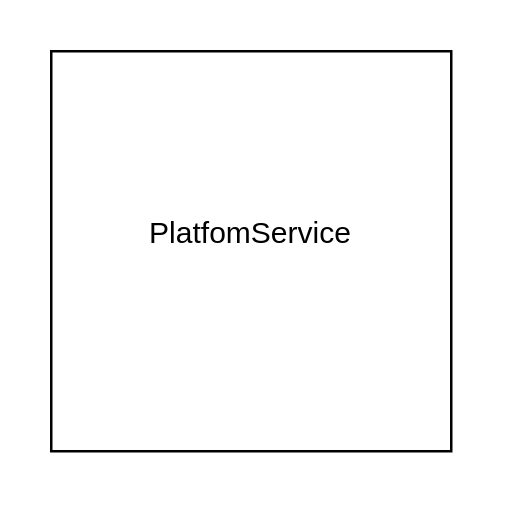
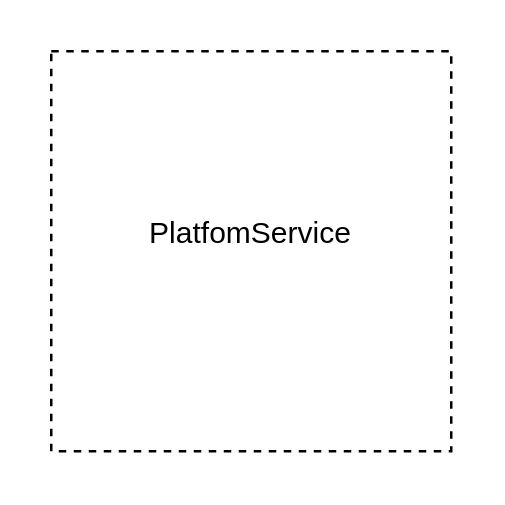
node "PlatfomService": style solid -> dashed
